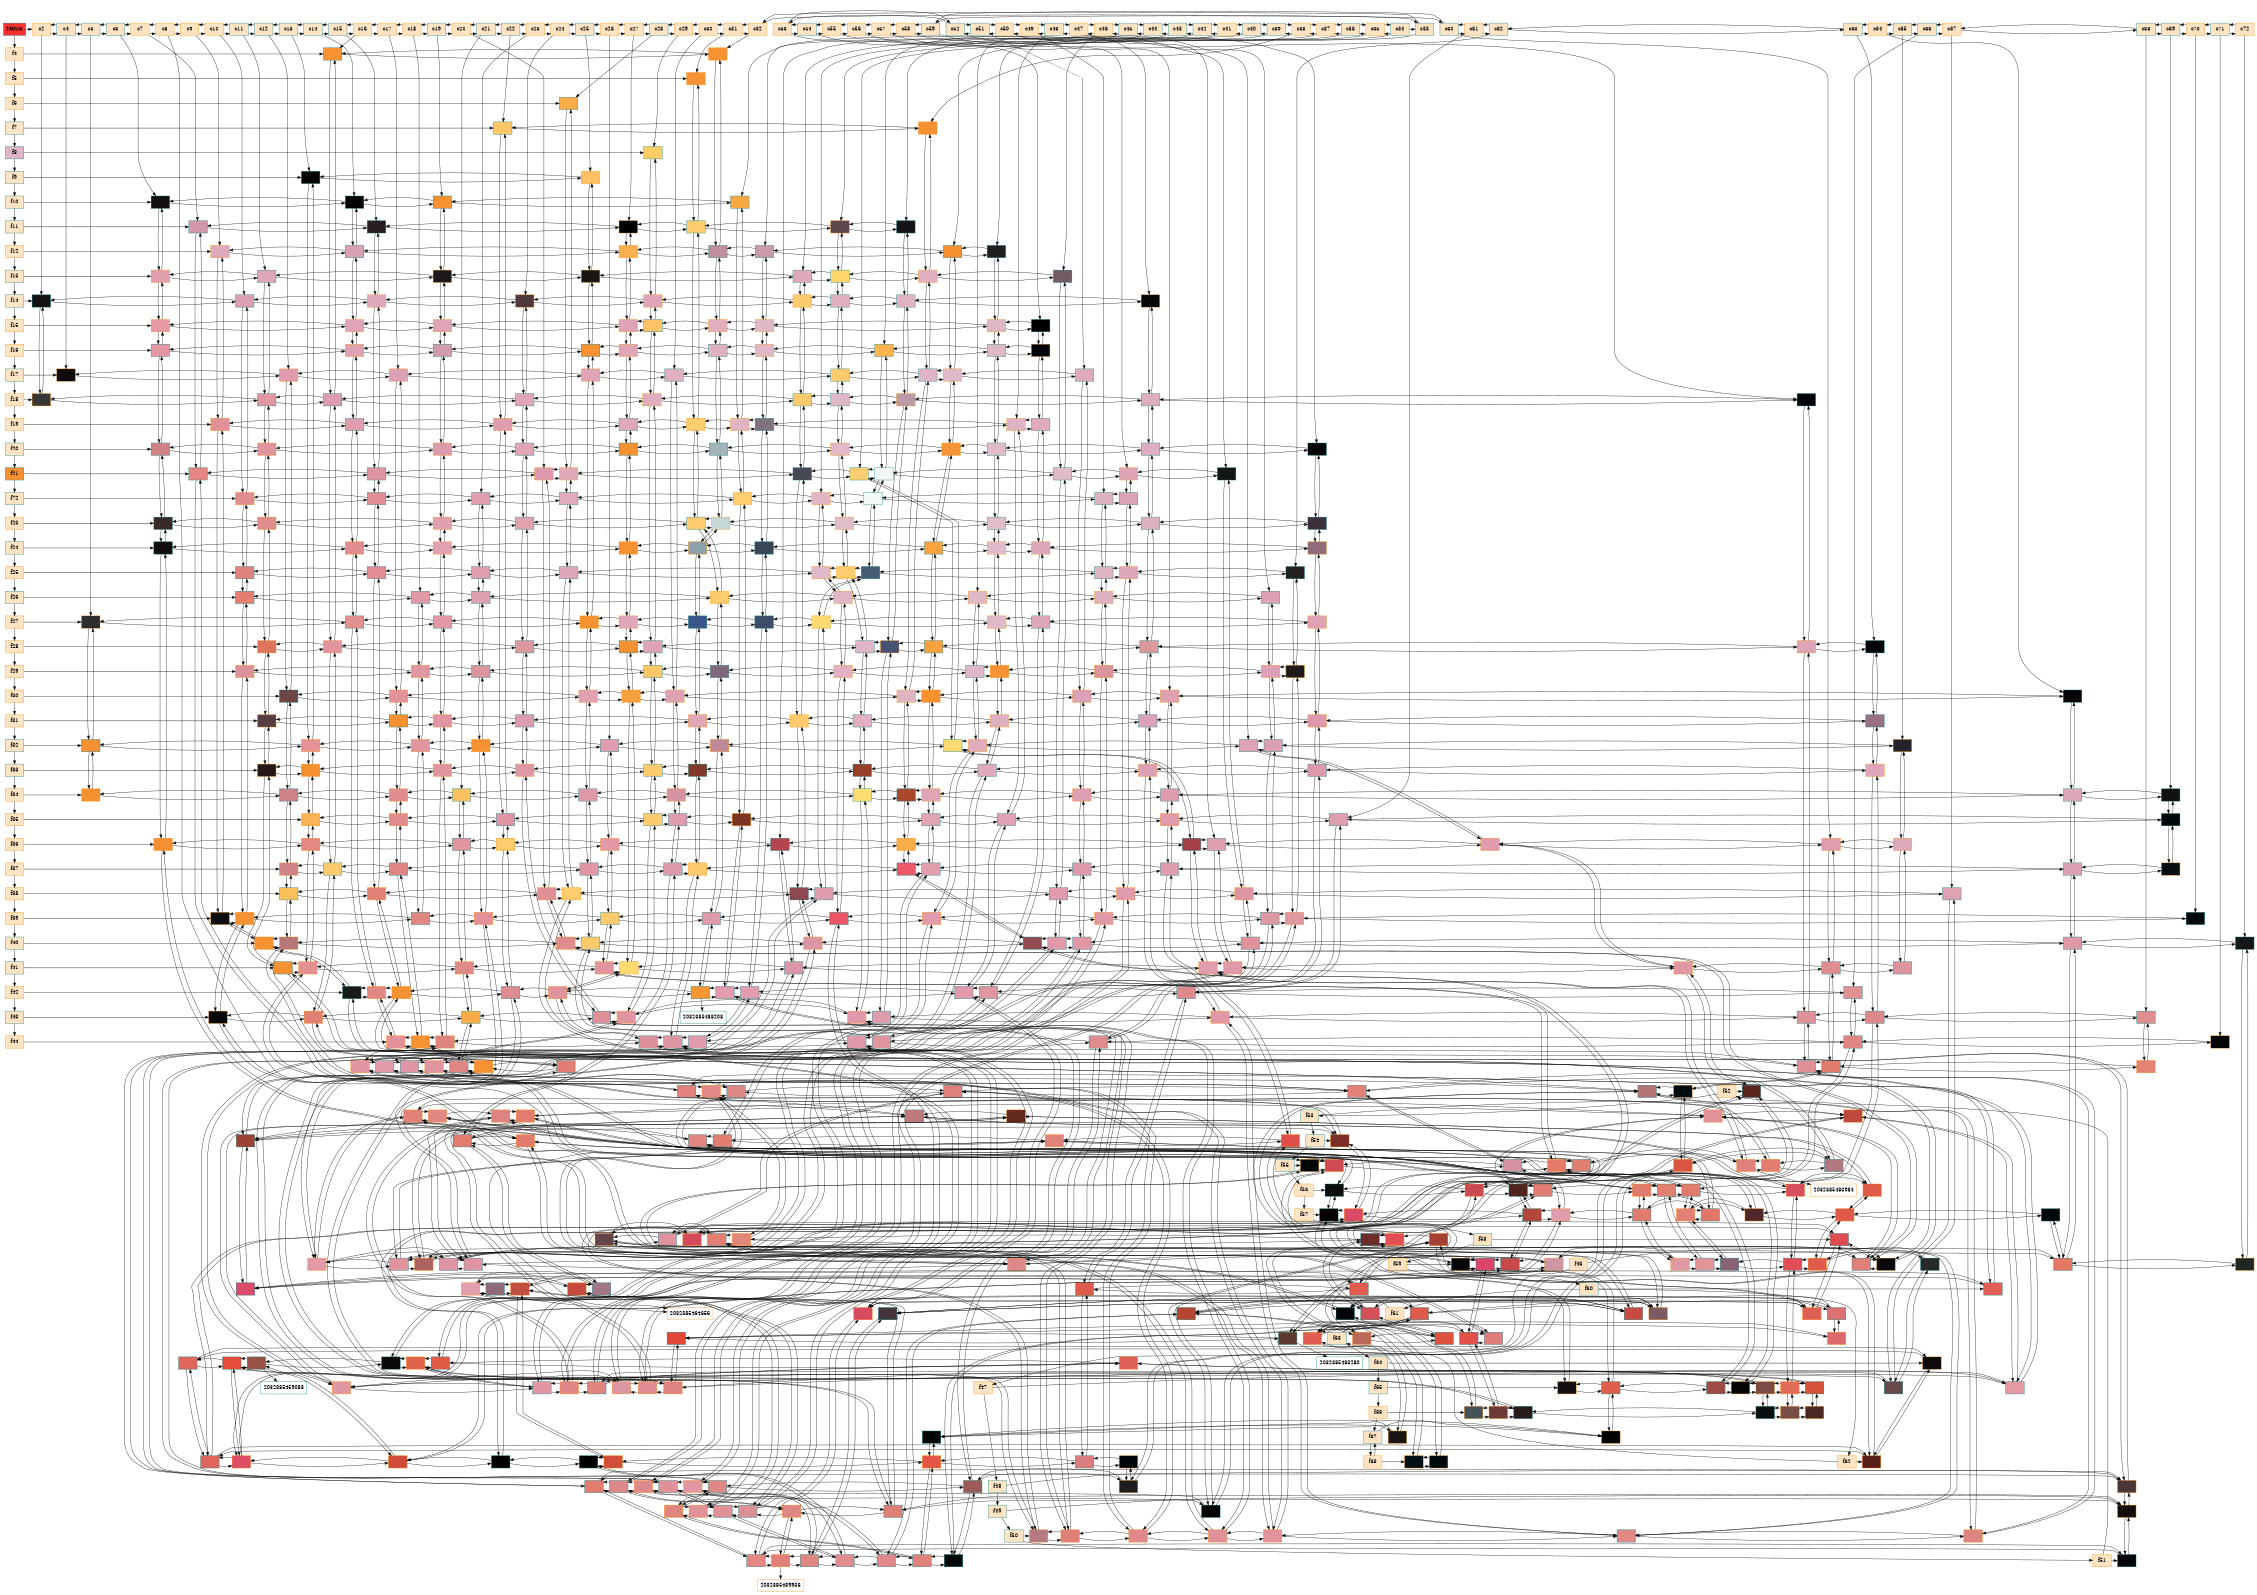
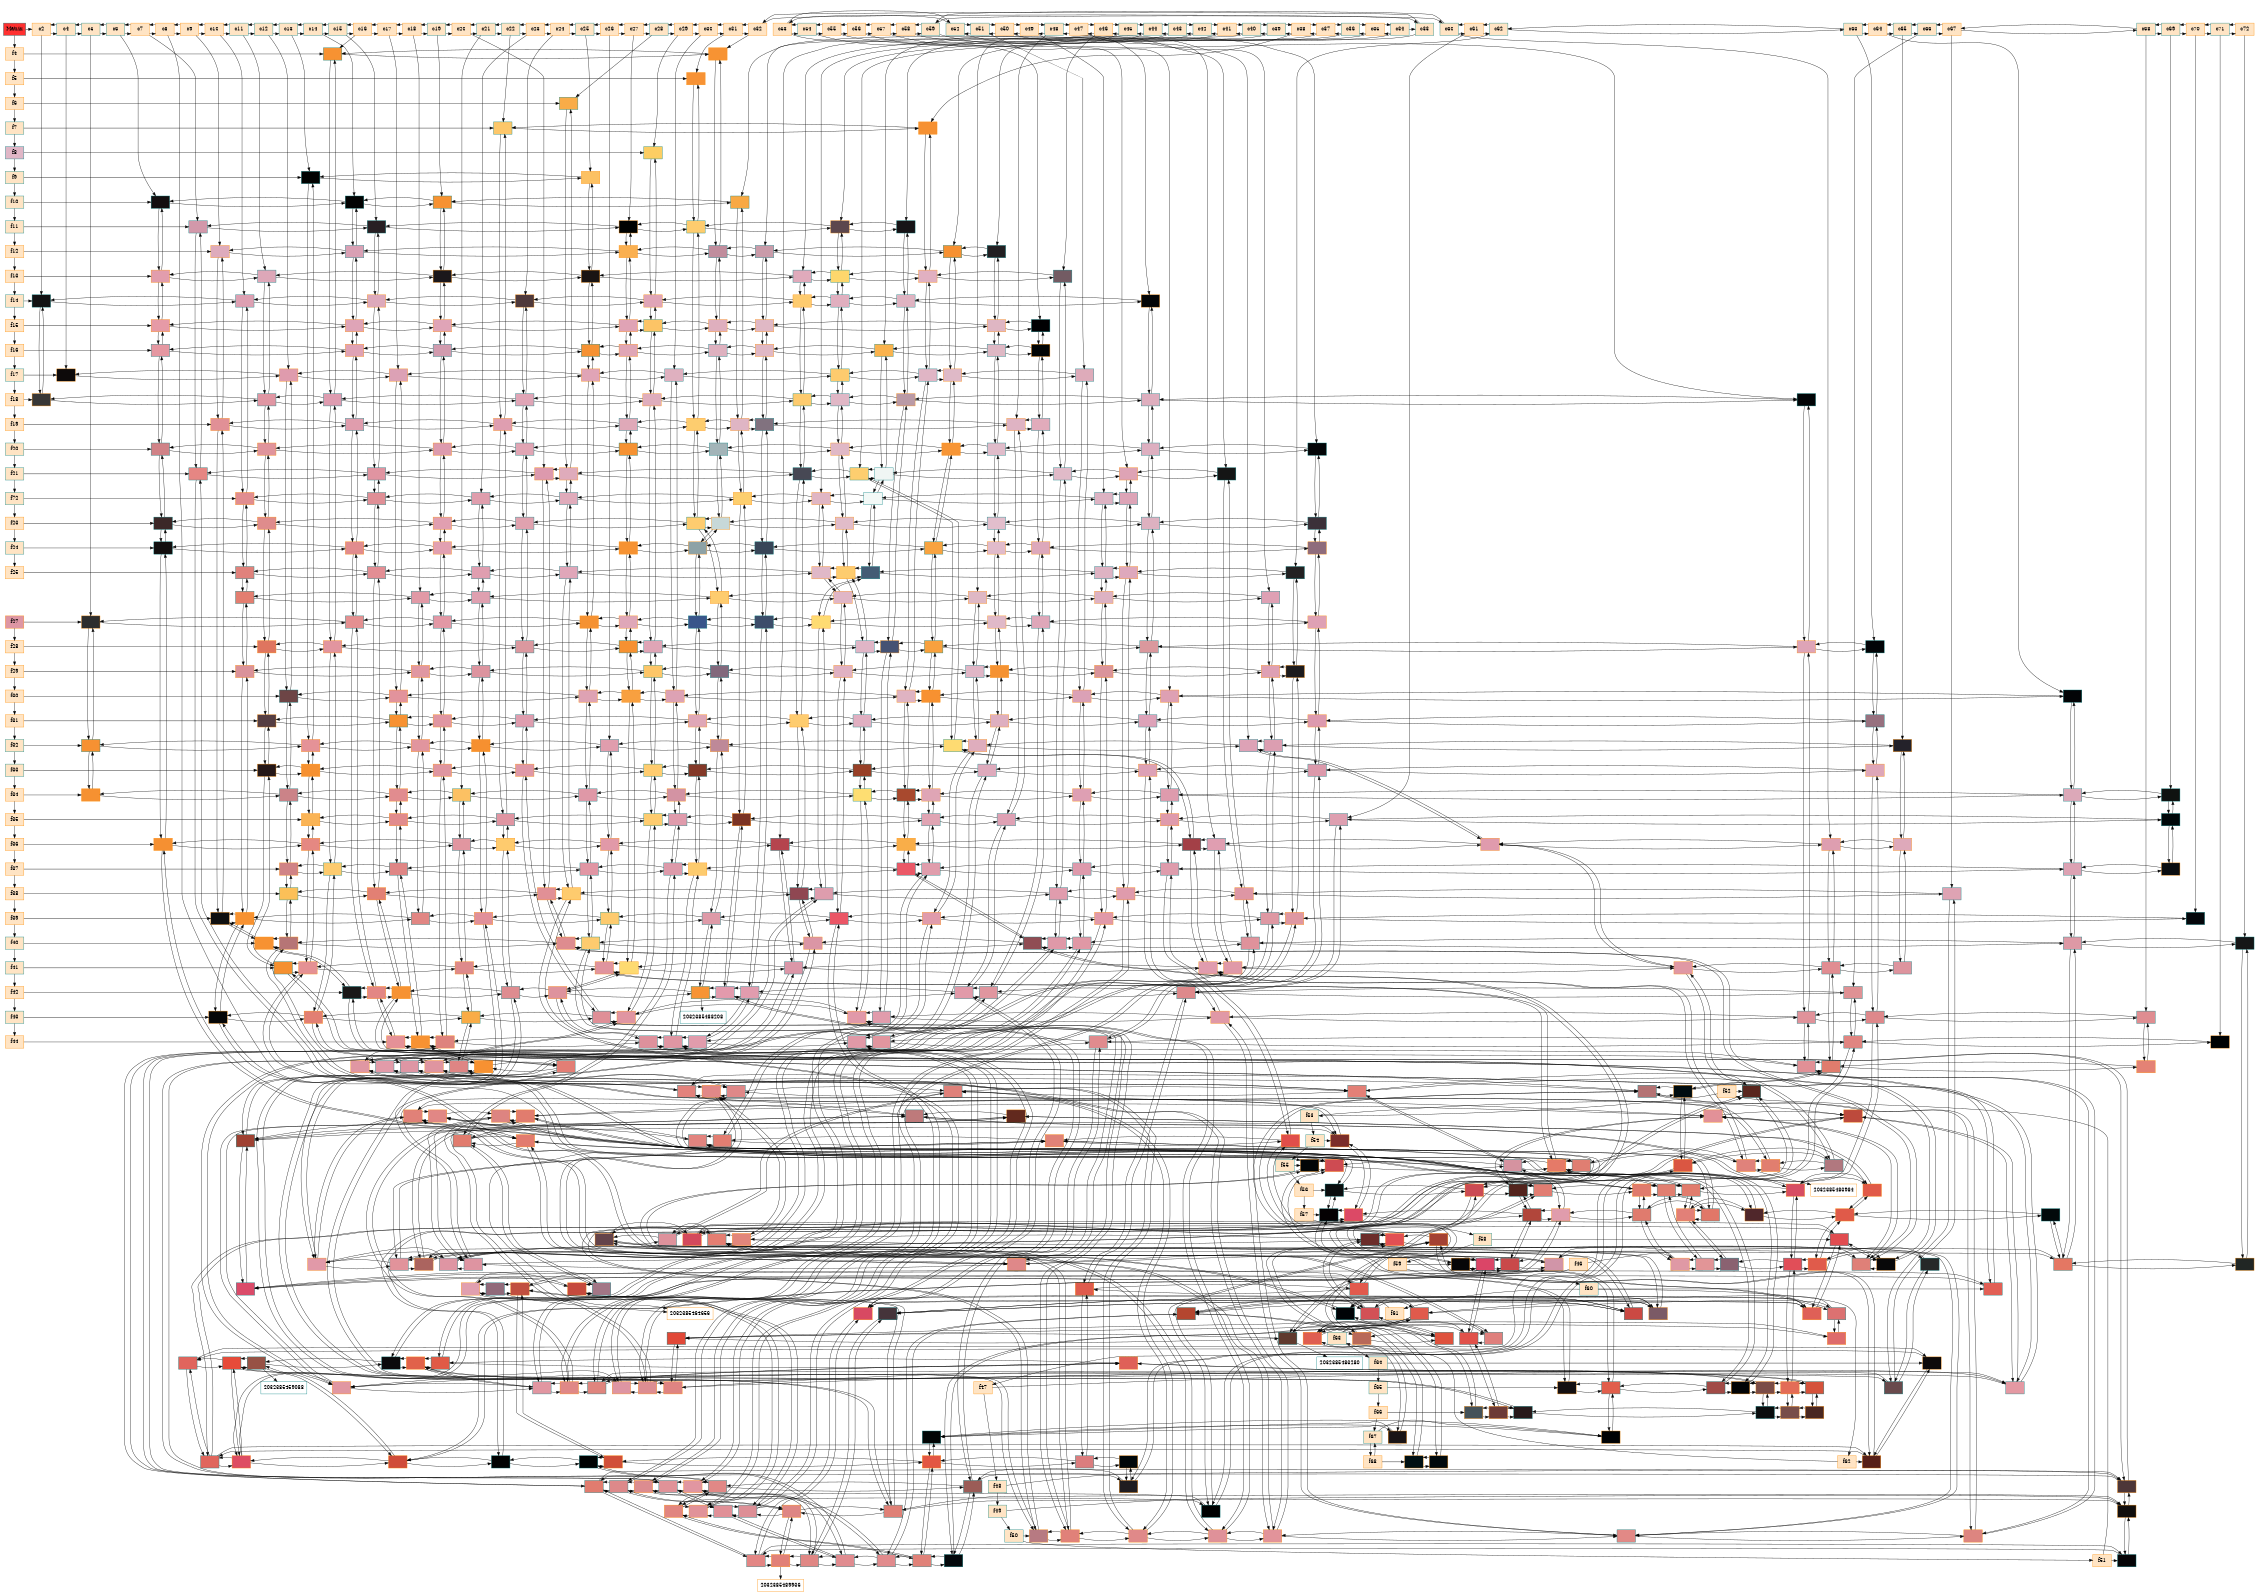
node "f13": color teal -> darkorange
node "f21": fillcolor #f69131 -> bisque1
node "f26": removed
node "f27": fillcolor bisque1 -> #de96a4
